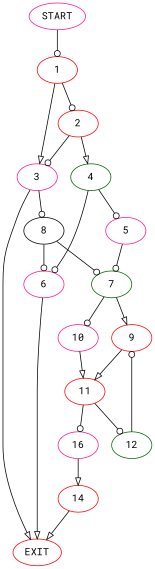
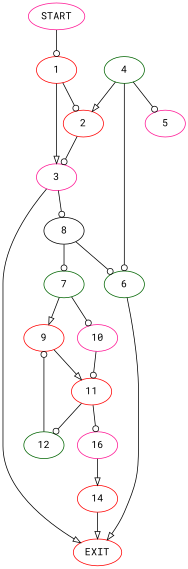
edge "2" -> "4": reversed
edge "5" -> "7": removed
node "6": color deeppink -> darkgreen
edge "10" -> "11": arrowhead onormal -> odot
